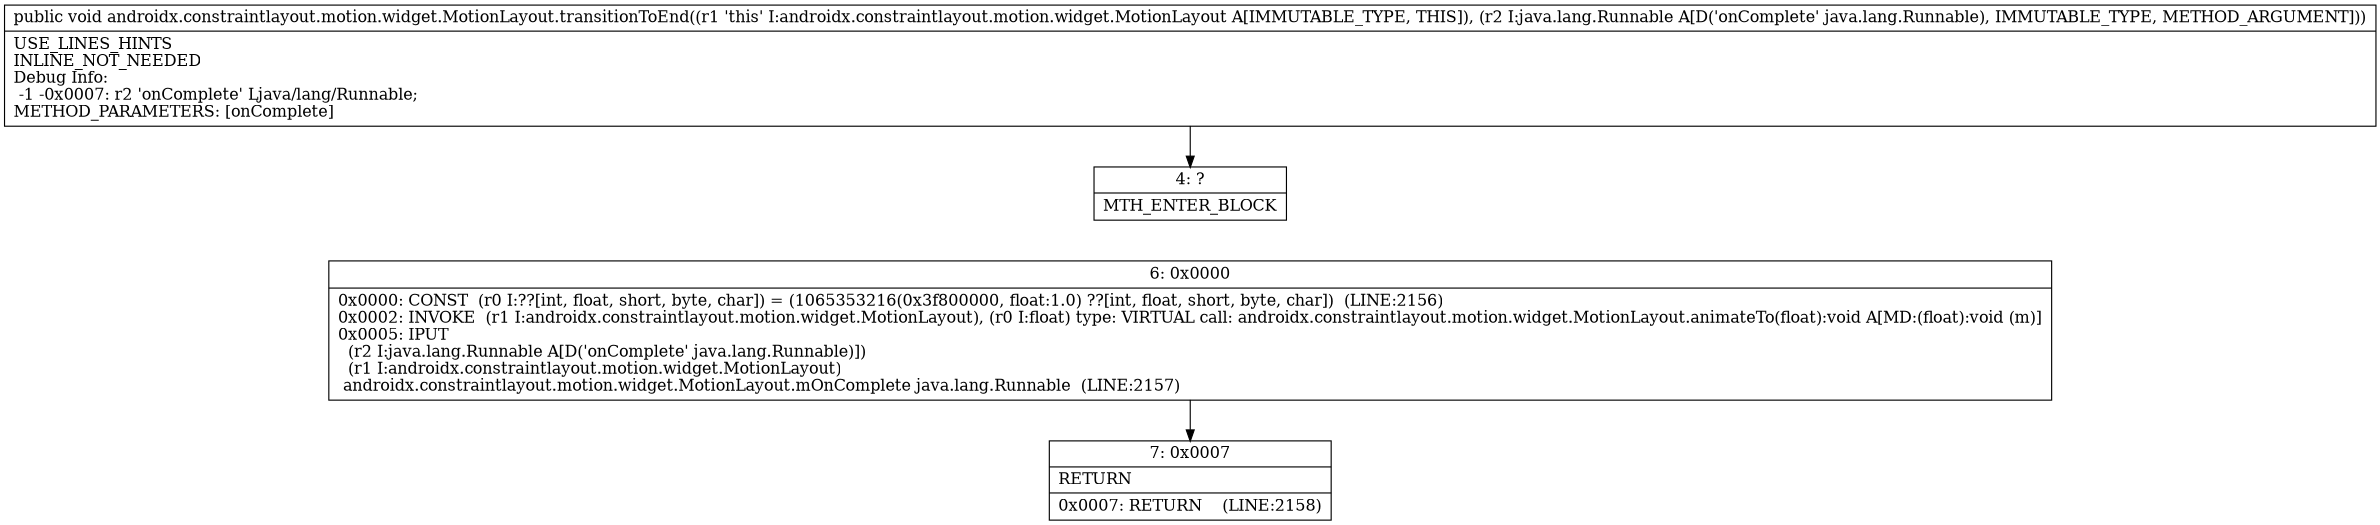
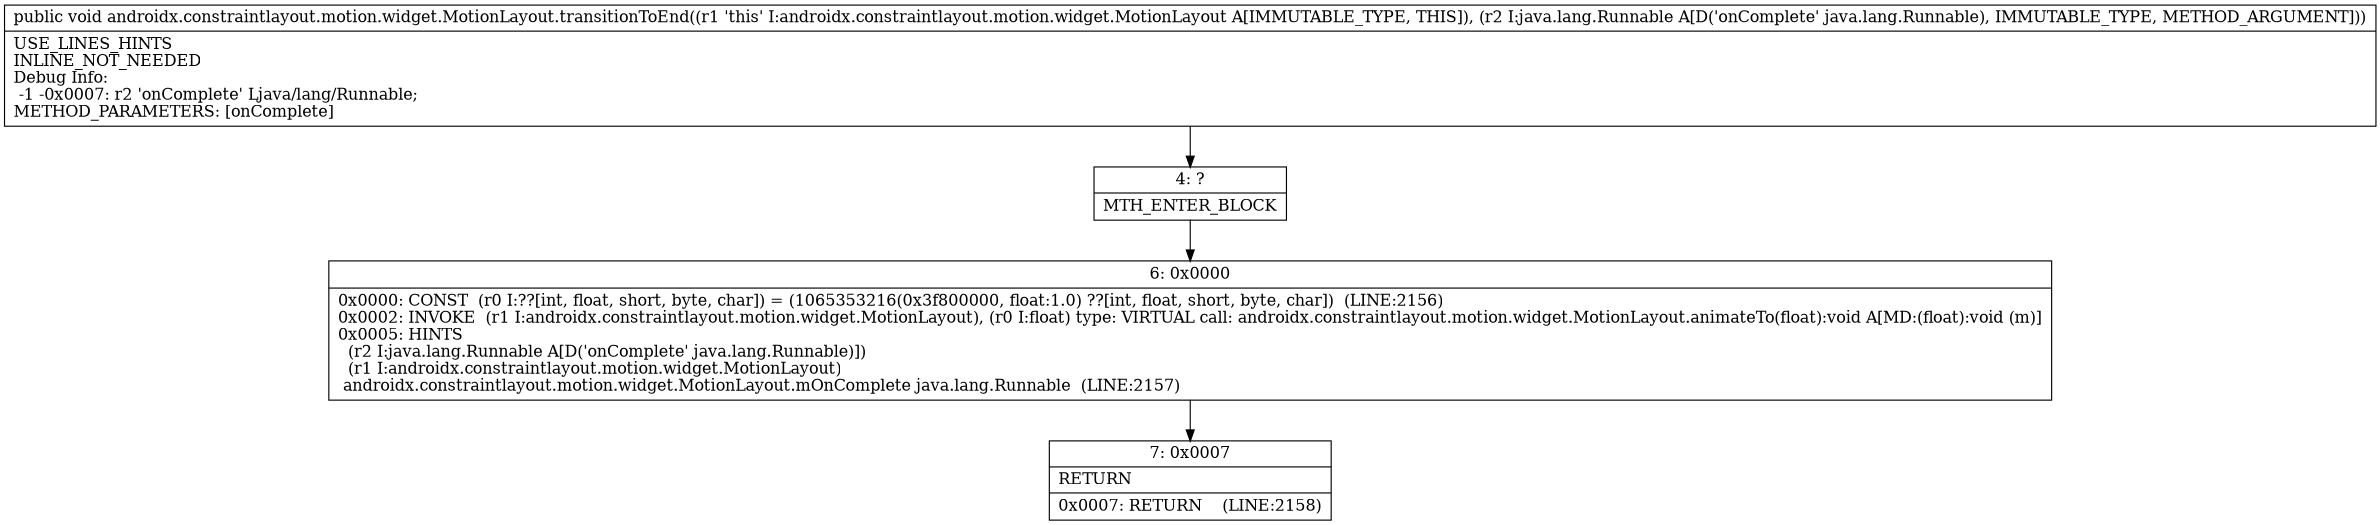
edge "4: ?" -> "6: 0x0000": added
node "6: 0x0000": text "0x0005: IPUT" -> "0x0005: HINTS"
